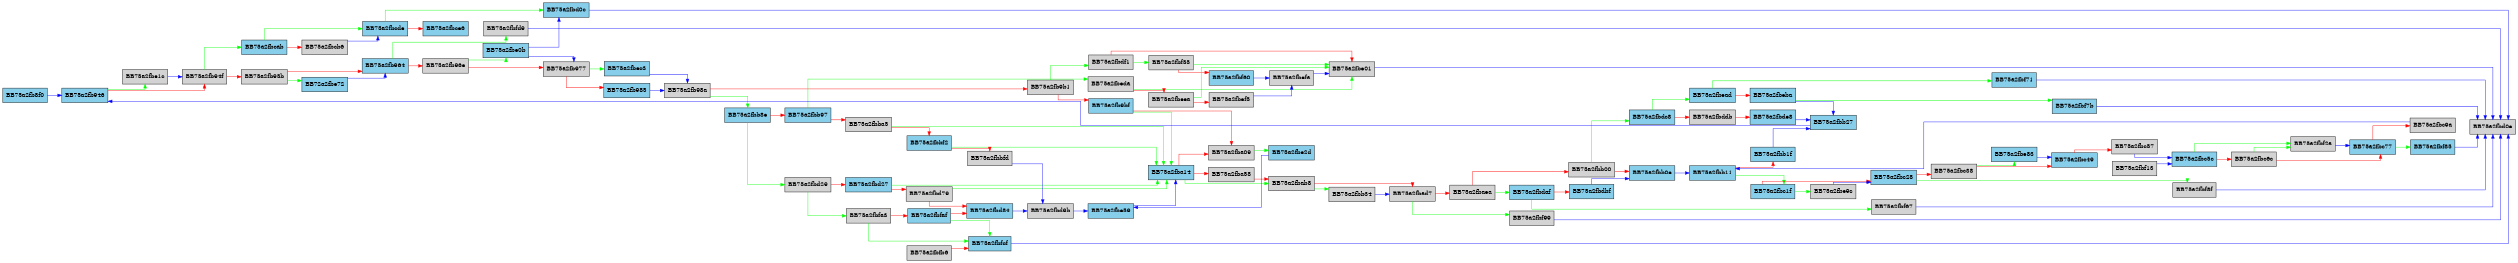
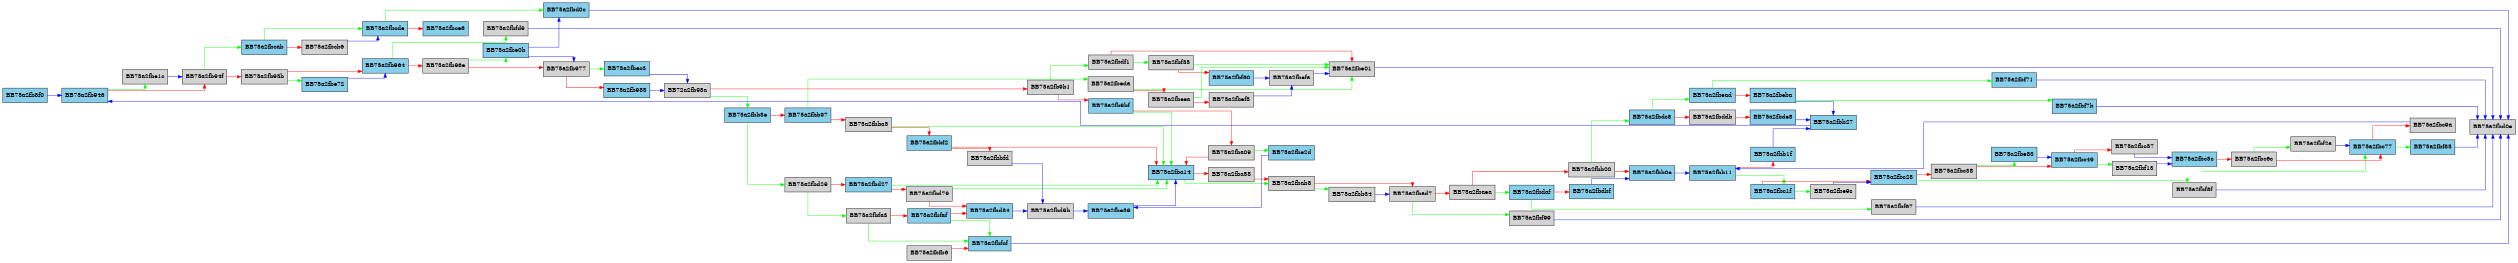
node "BB72a2fbe72": label "BB72a2fbe72" -> "BB75a2fbe72"
node "BB75a2fb98a": label "BB75a2fb98a" -> "BB72a2fb98a"
edge "BB75a2fbc5c" -> "BB75a2fbf2a": now "BB75a2fbc5c" -> "BB75a2fbc77"
edge "BB75a2fbbf2" -> "BB75a2fba14": color green -> red
edge "BB75a2fba14" -> "BB75a2fba09": reversed
edge "BB75a2fbc49" -> "BB75a2fbf13": added
